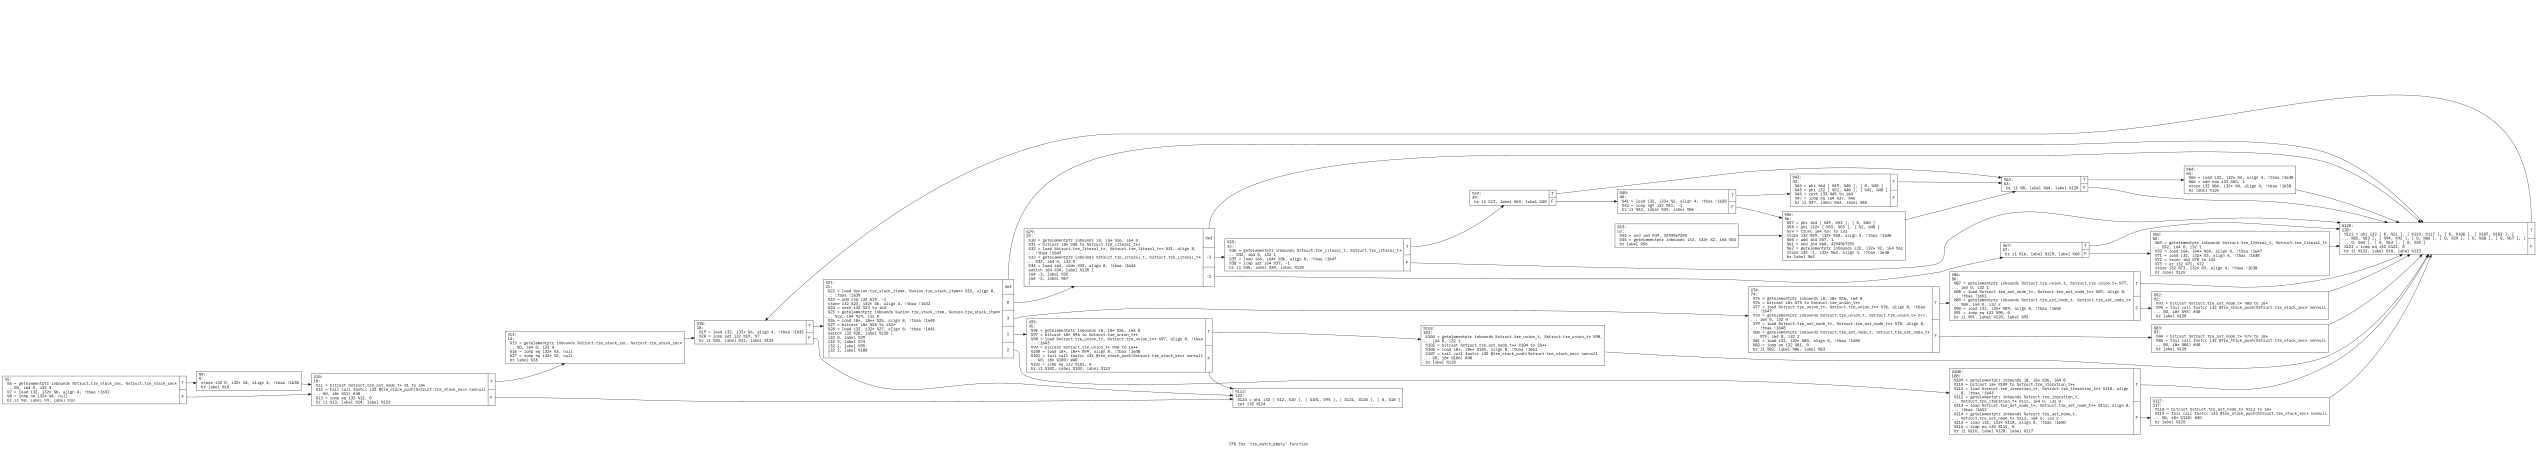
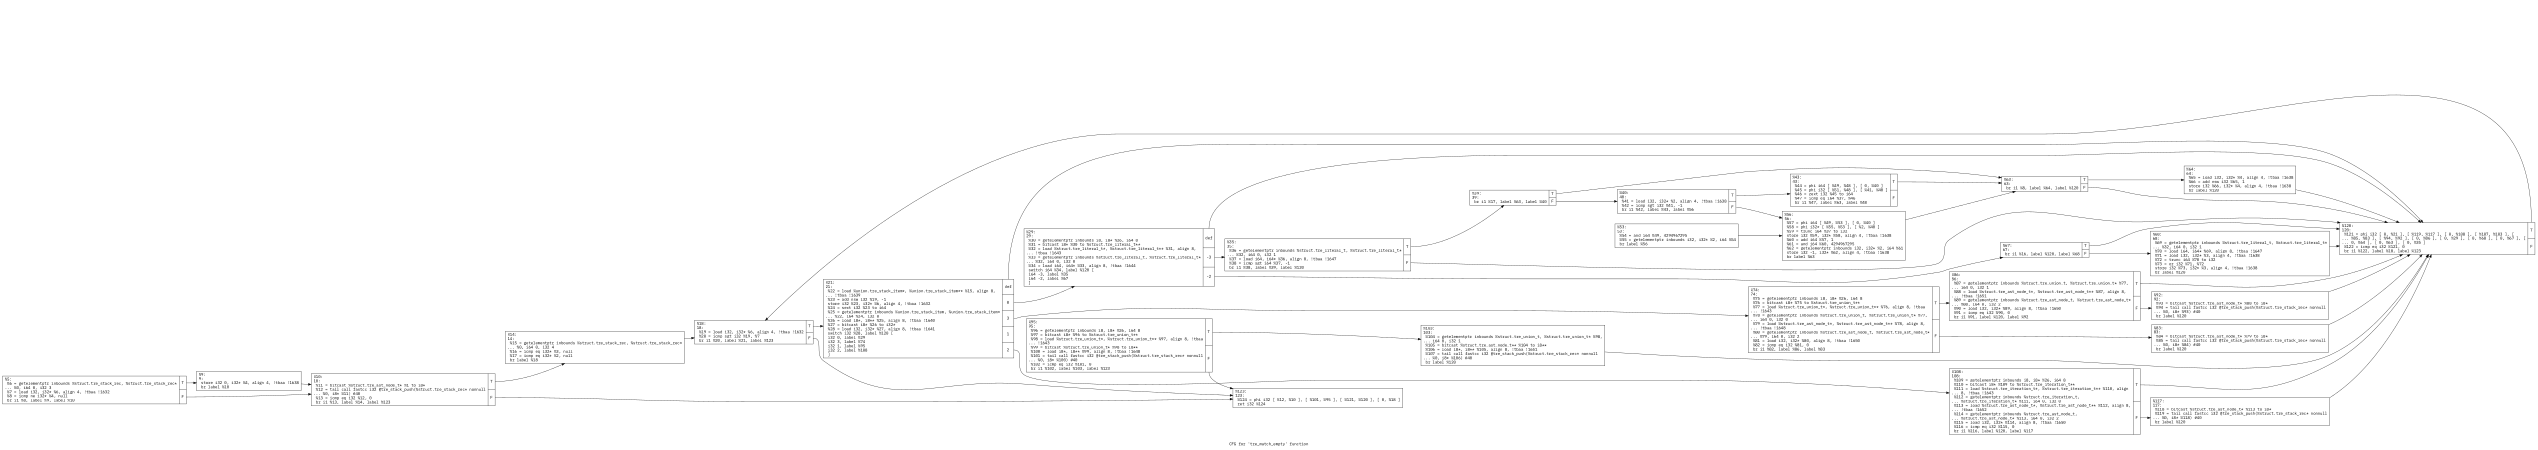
edge "%21:" -> "%95:": removed
